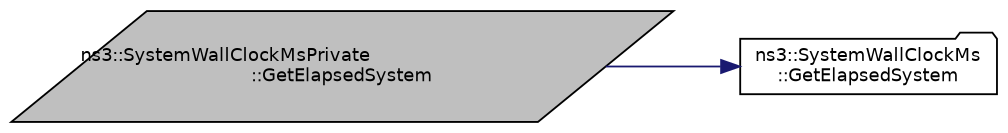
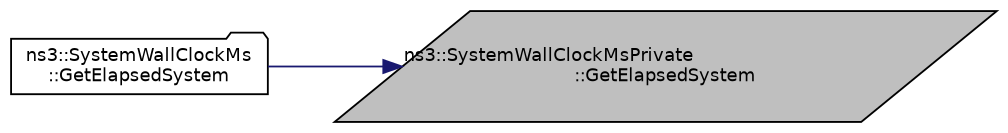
edge "ns3::SystemWallClockMsPrivate ::GetElapsedSystem" -> "ns3::SystemWallClockMs ::GetElapsedSystem": reversed
